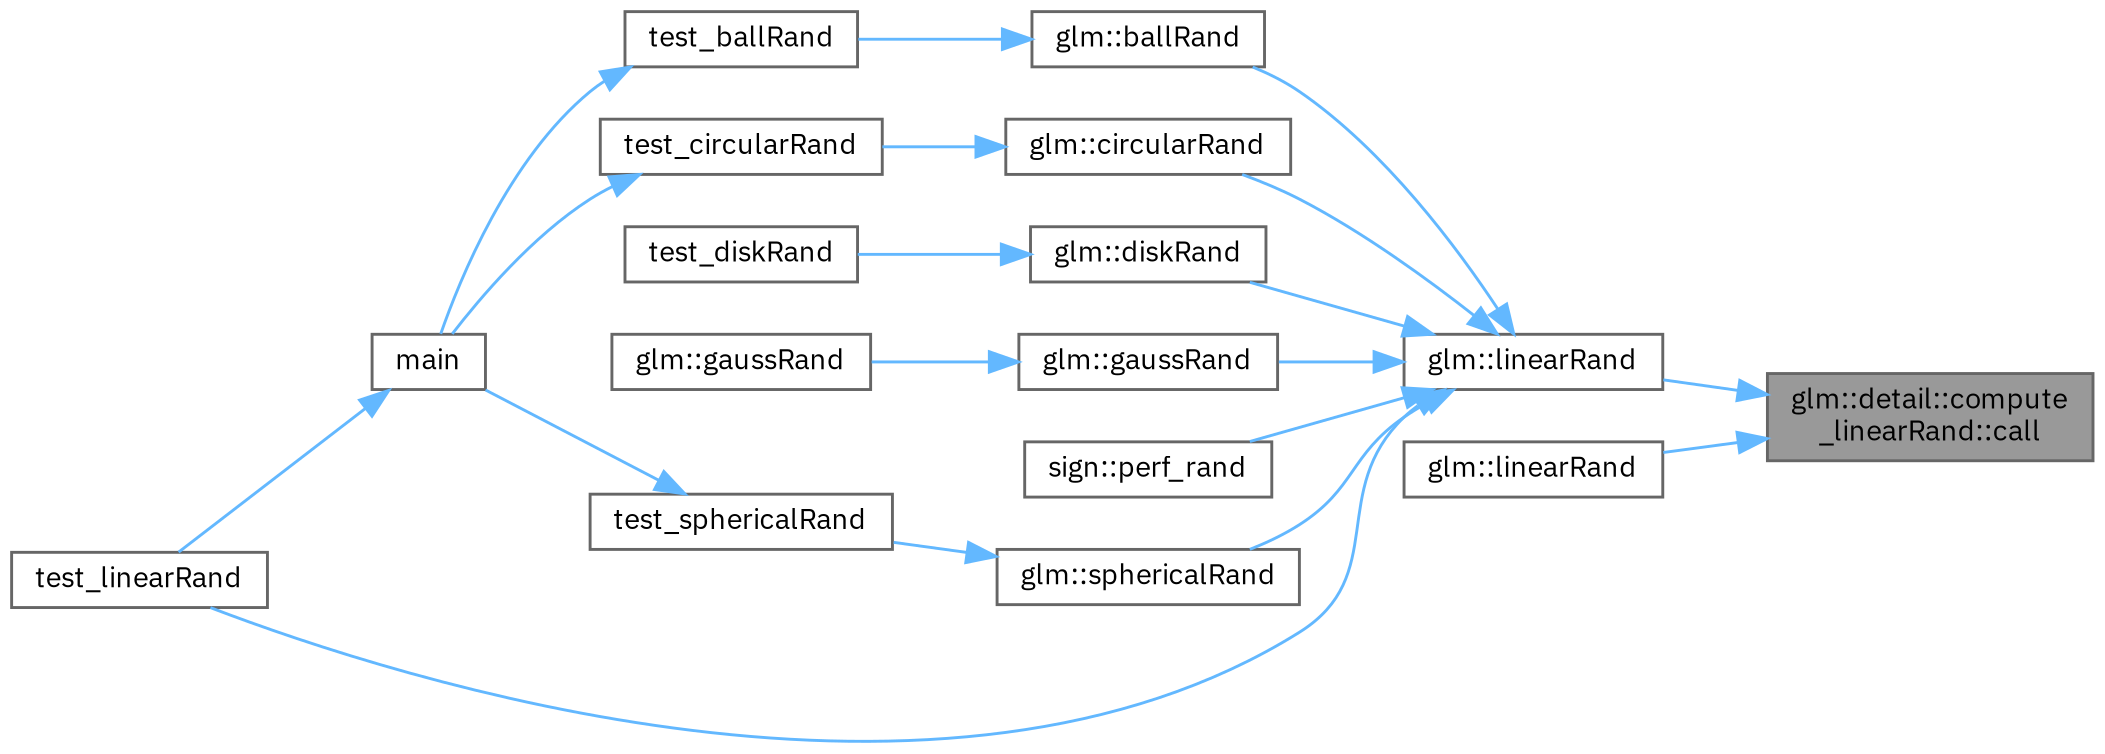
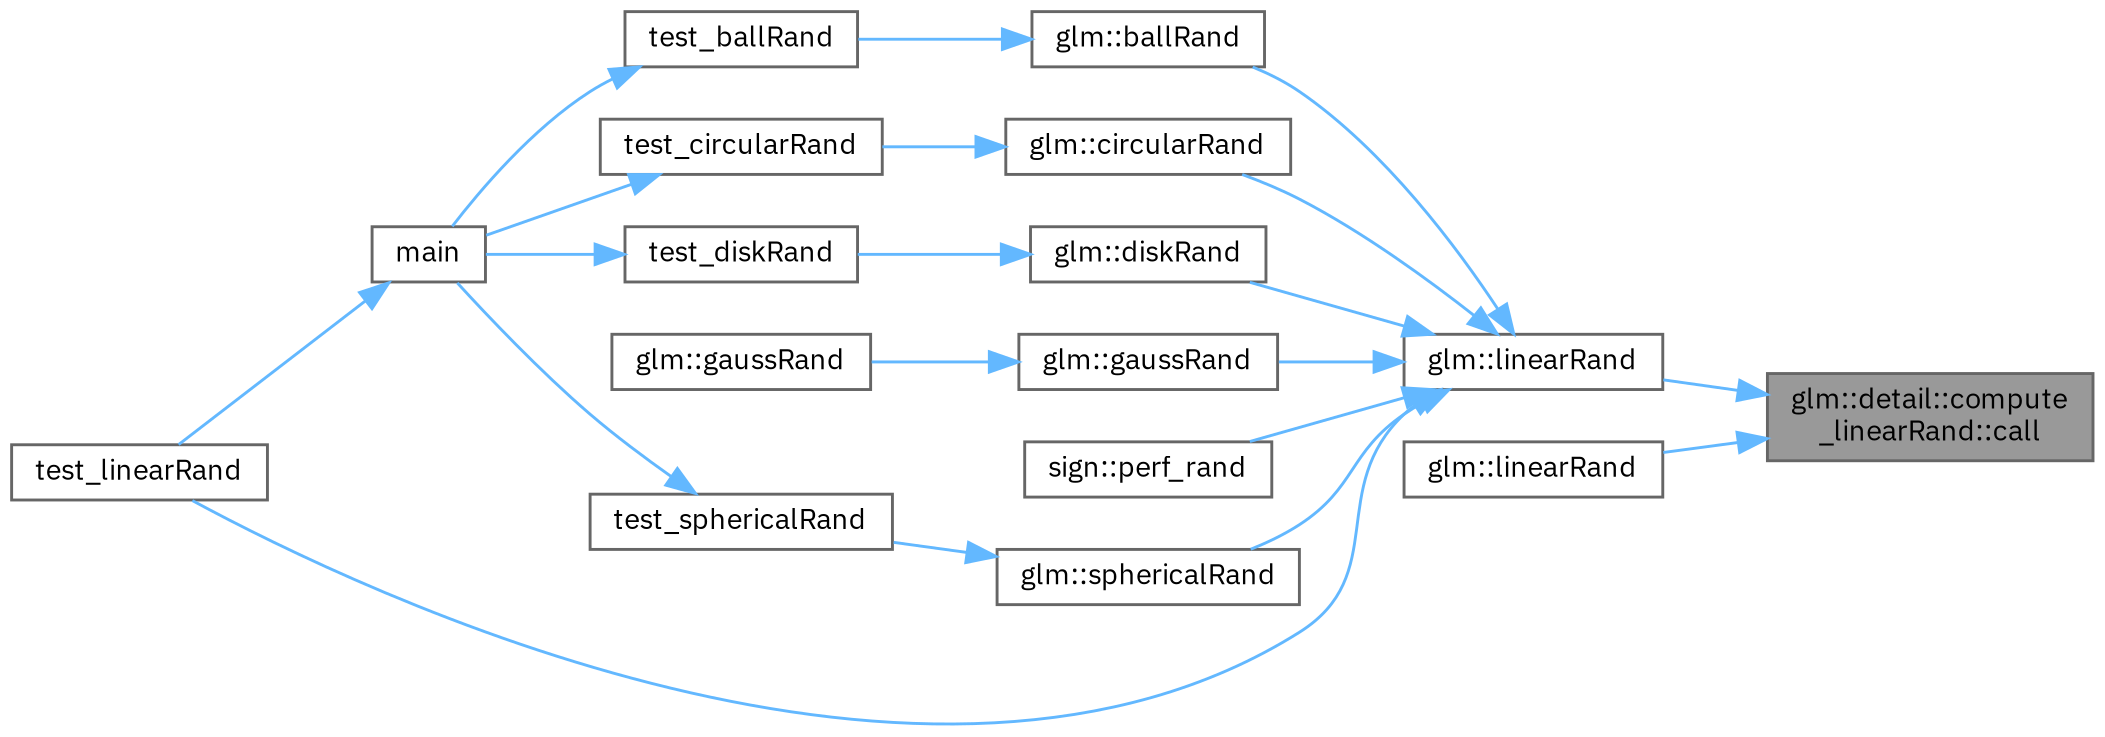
edge "main" -> "test_diskRand": added
